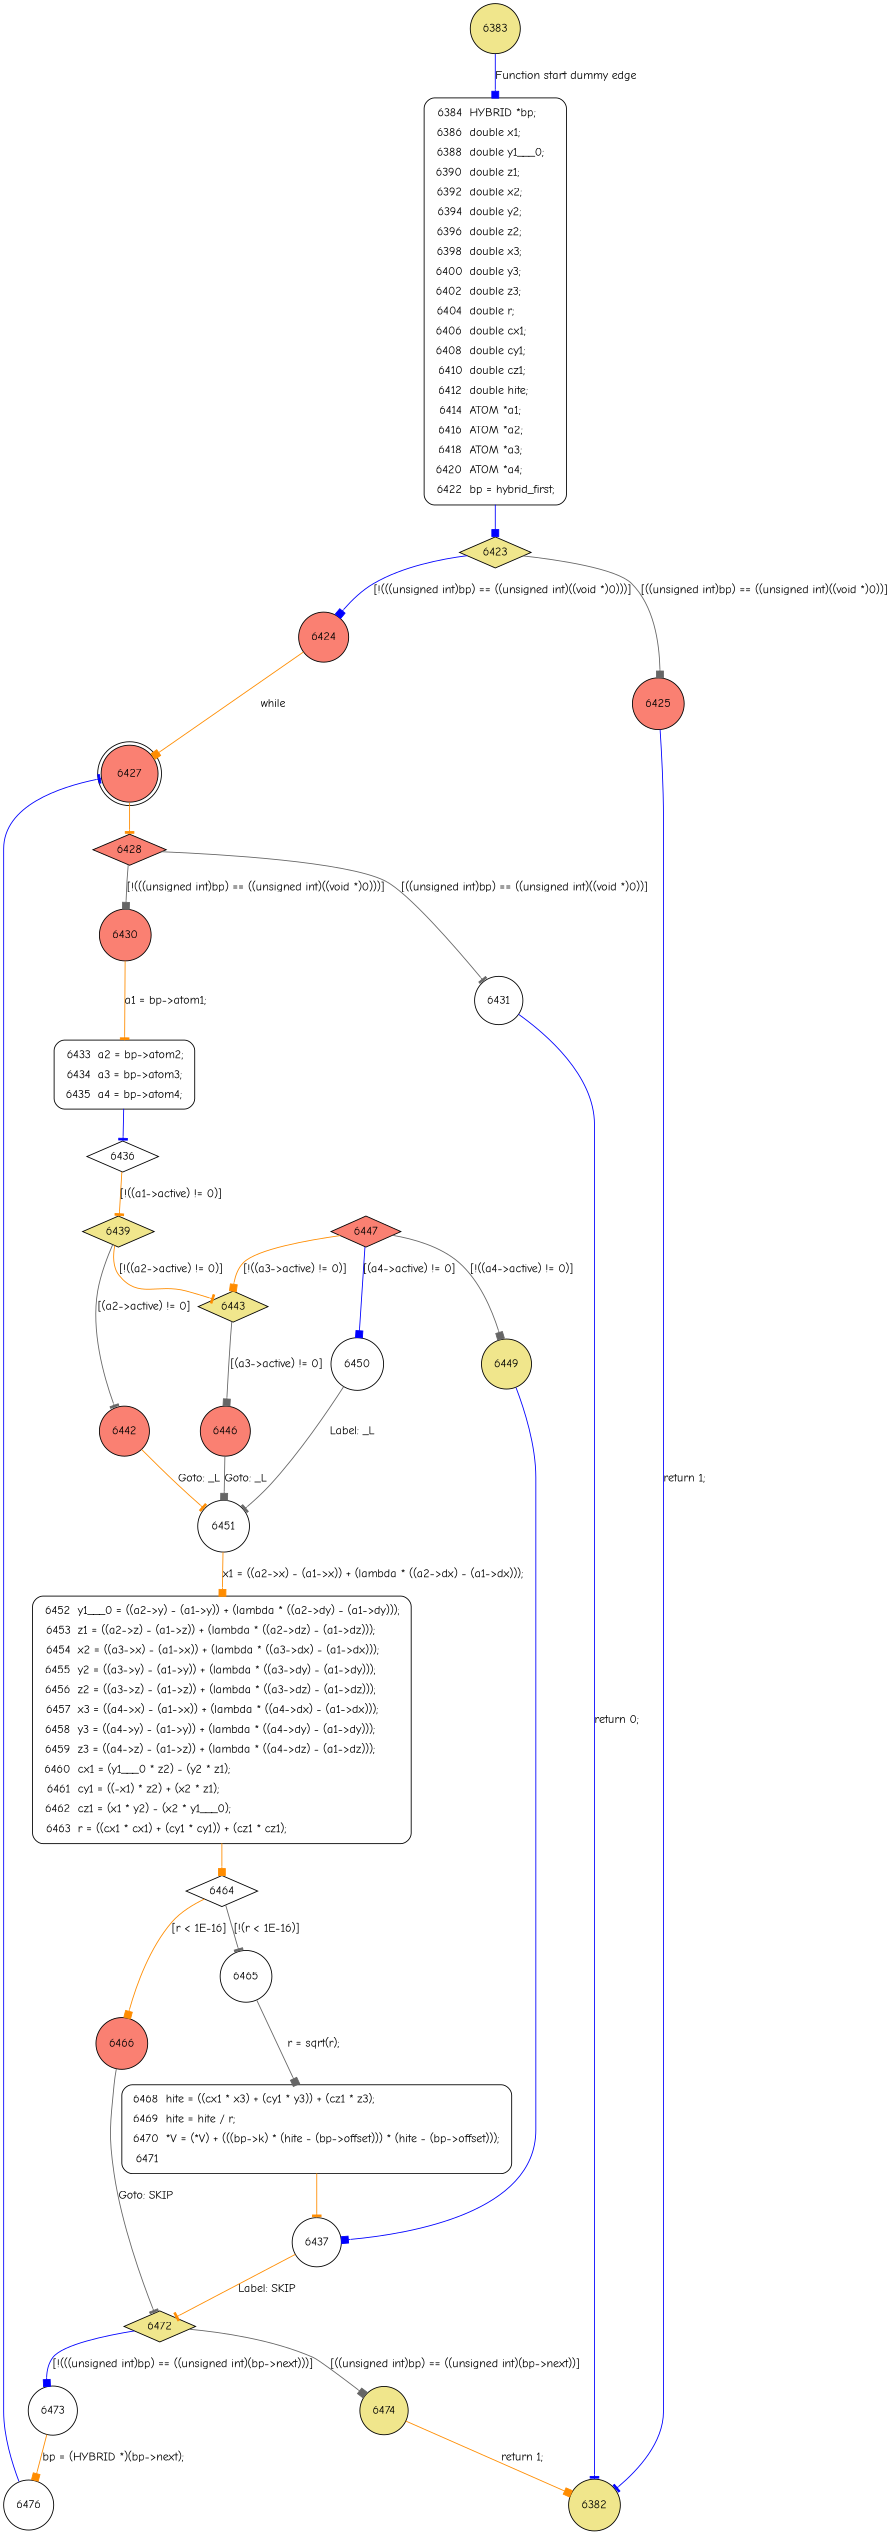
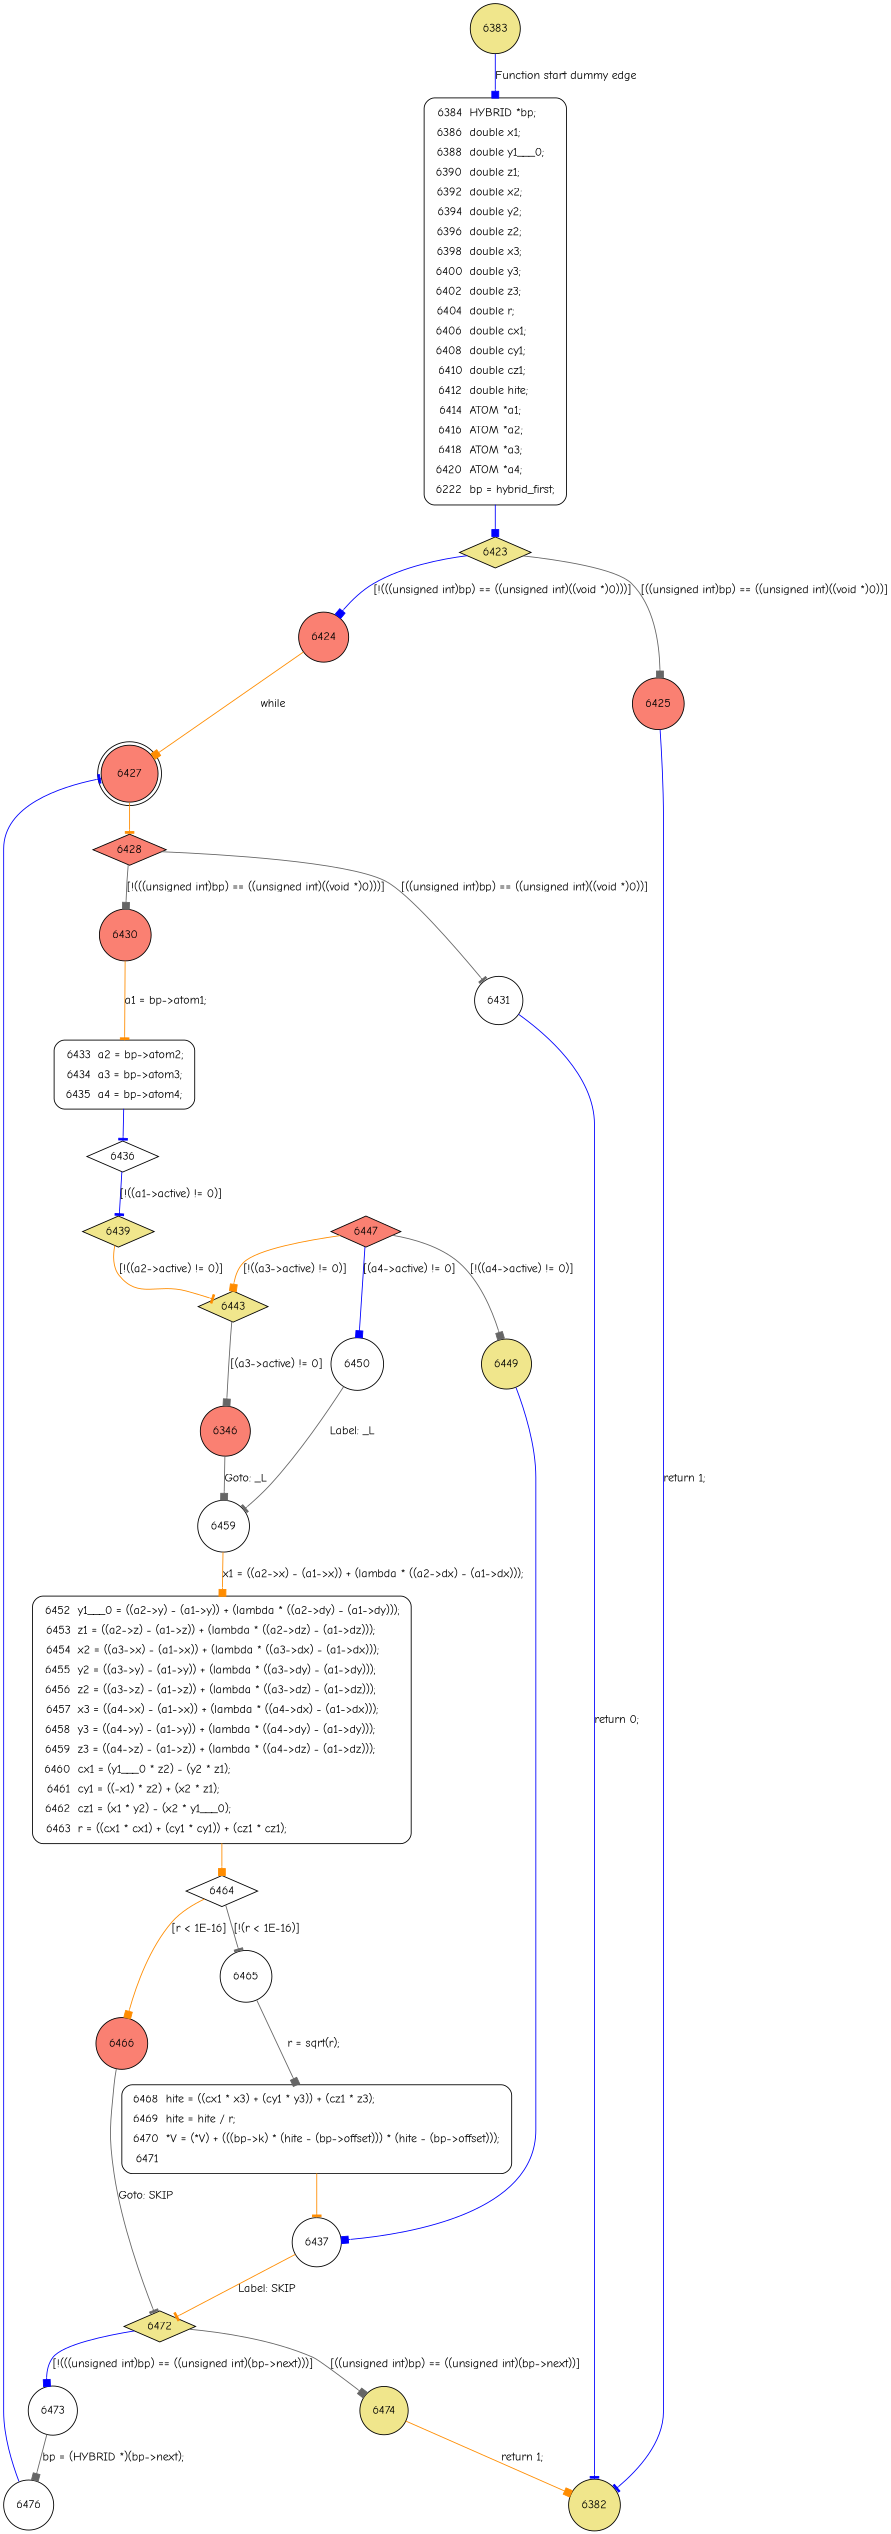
node "6384": text "6422" -> "6222"
edge "6436" -> "6439": color darkorange -> blue
node "6442": removed
node "6446": label "6446" -> "6346"
node "6451": label "6451" -> "6459"
edge "6473" -> "6476": color darkorange -> gray40
